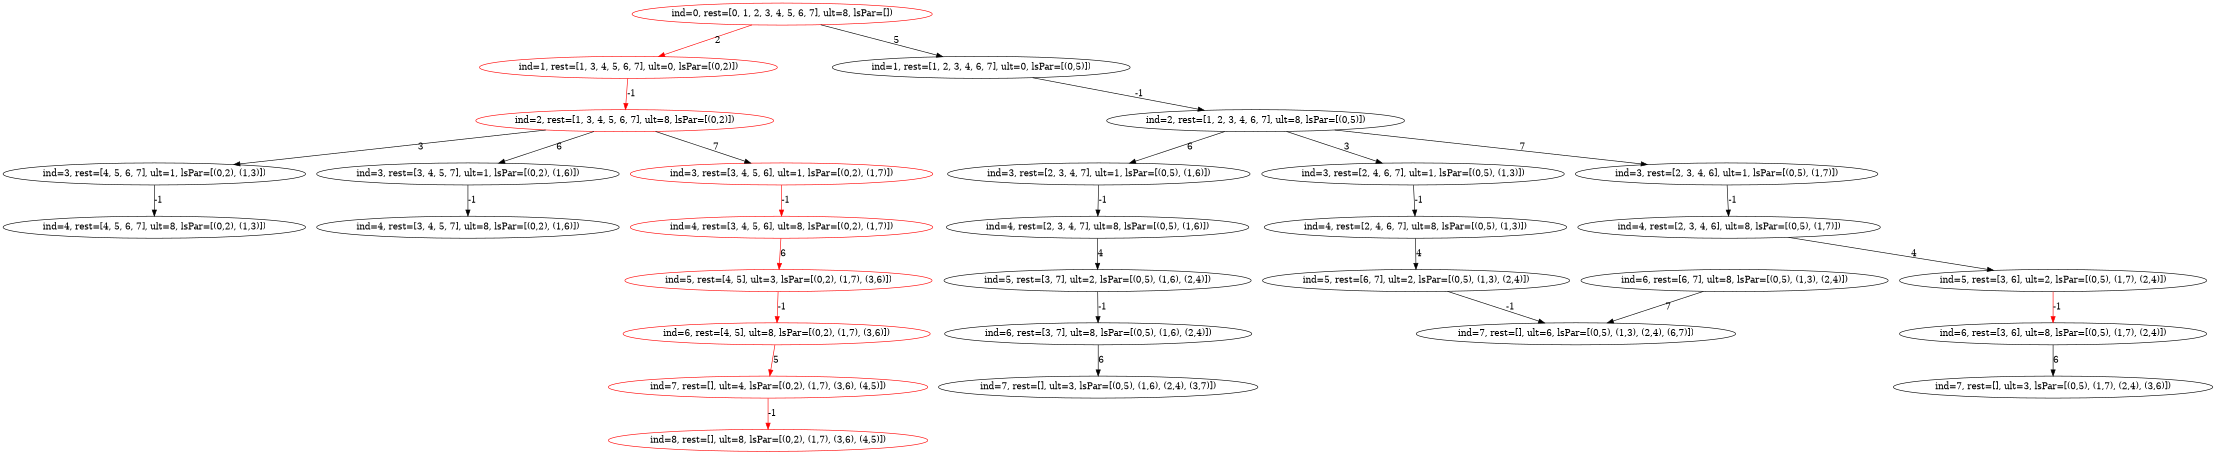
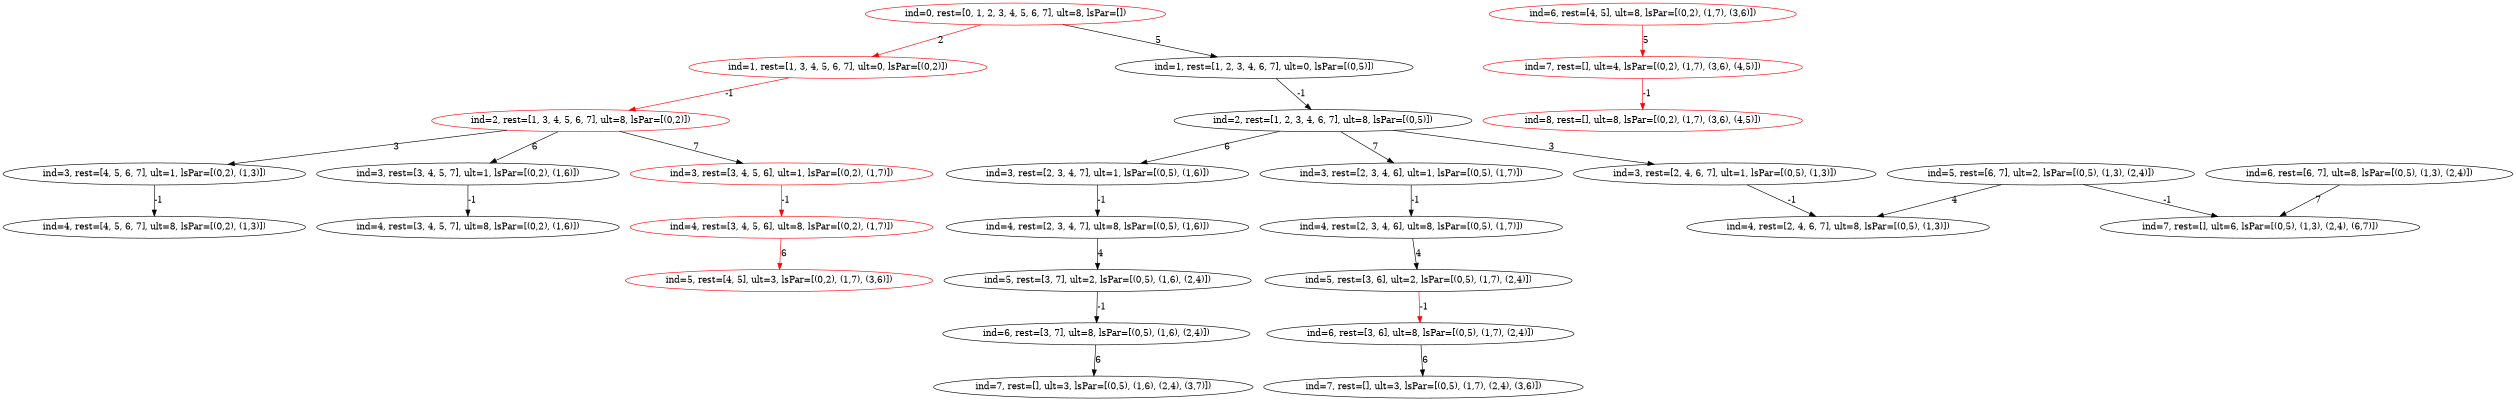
edge "ind=4, rest=[2, 4, 6, 7], ult=8, lsPar=[(0,5), (1,3)])" -> "ind=5, rest=[6, 7], ult=2, lsPar=[(0,5), (1,3), (2,4)])": reversed
edge "ind=5, rest=[4, 5], ult=3, lsPar=[(0,2), (1,7), (3,6)])" -> "ind=6, rest=[4, 5], ult=8, lsPar=[(0,2), (1,7), (3,6)])": removed, label "-1"
